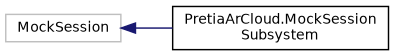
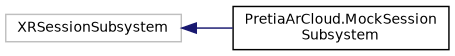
node "MockSession": label "MockSession" -> "XRSessionSubsystem"
